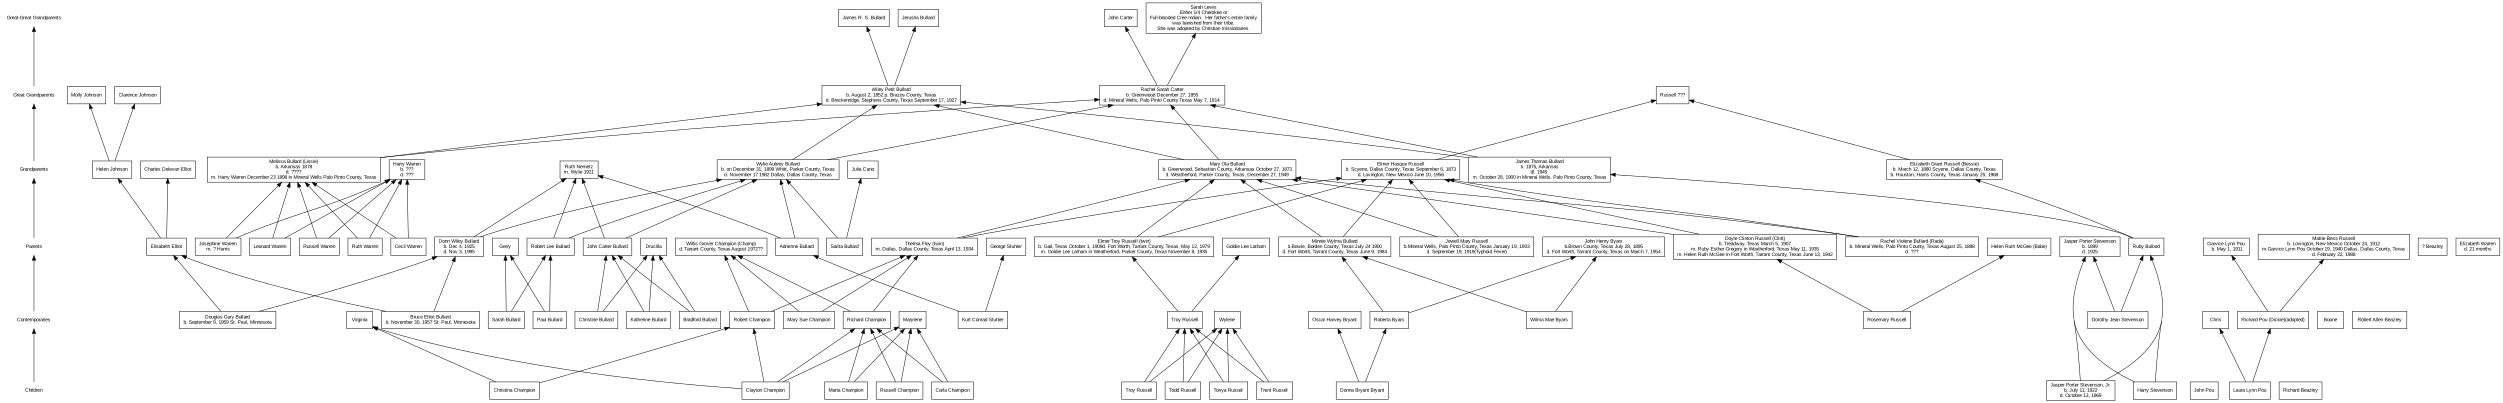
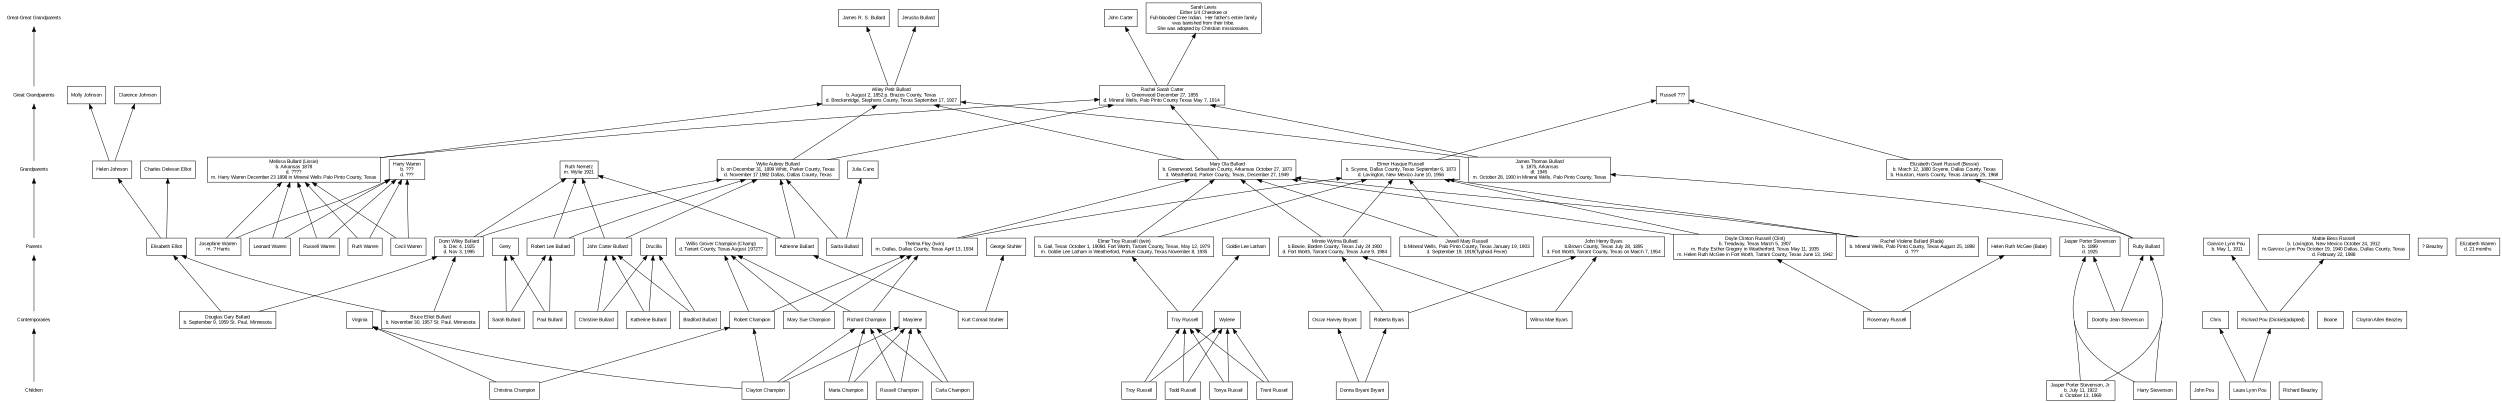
node "Robert Allen Beazley": label "Robert Allen Beazley" -> "Clayton Allen Beazley"
